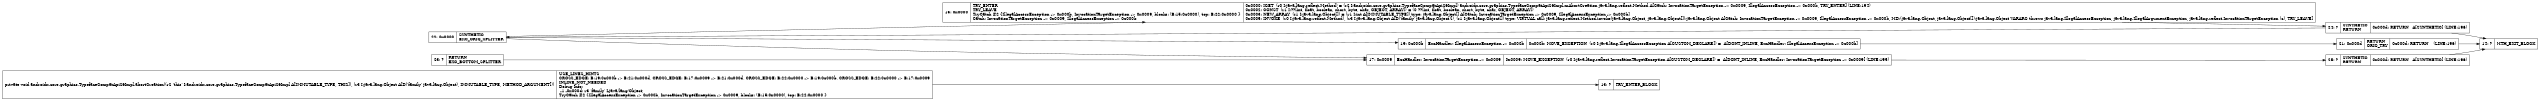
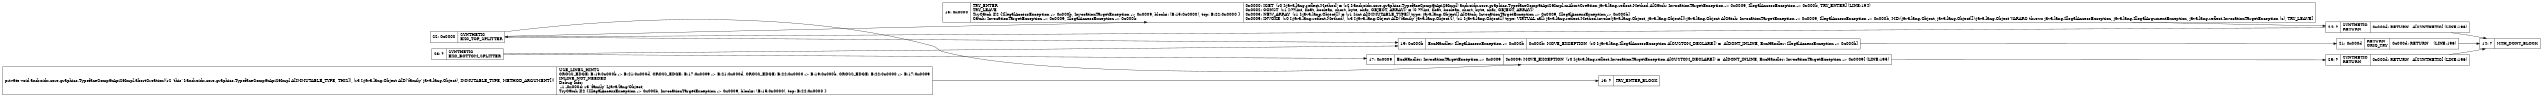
node "22: 0x0000": text "EXC_ORIG_SPLITTER" -> "EXC_TOP_SPLITTER"
node "14: ?": text "MTH_EXIT_BLOCK" -> "MTH_DONT_BLOCK"
edge "23: ?" -> "19: 0x000b": added
node "23: ?": text "RETURN" -> "SYNTHETIC"
